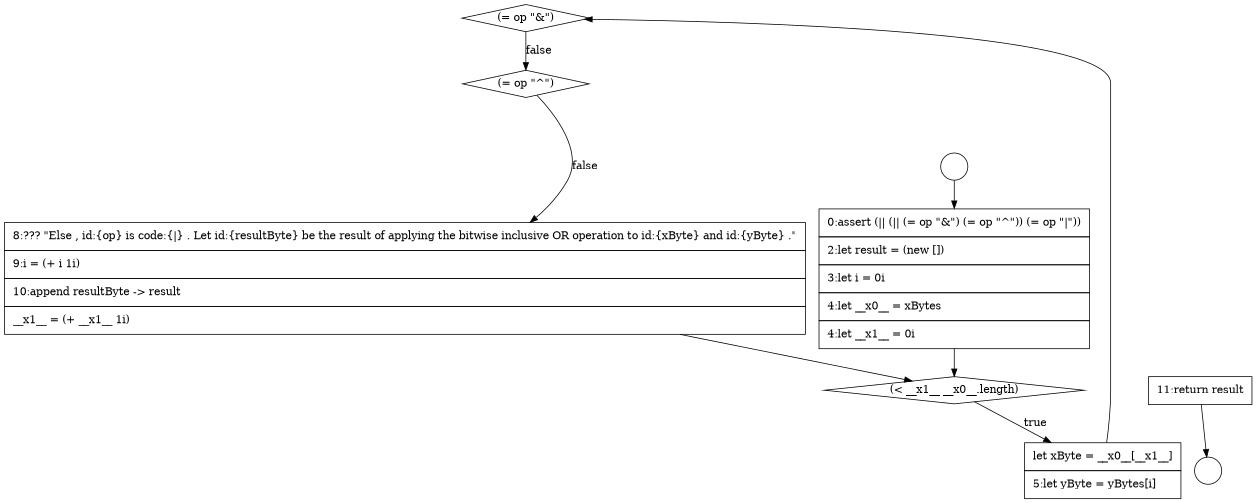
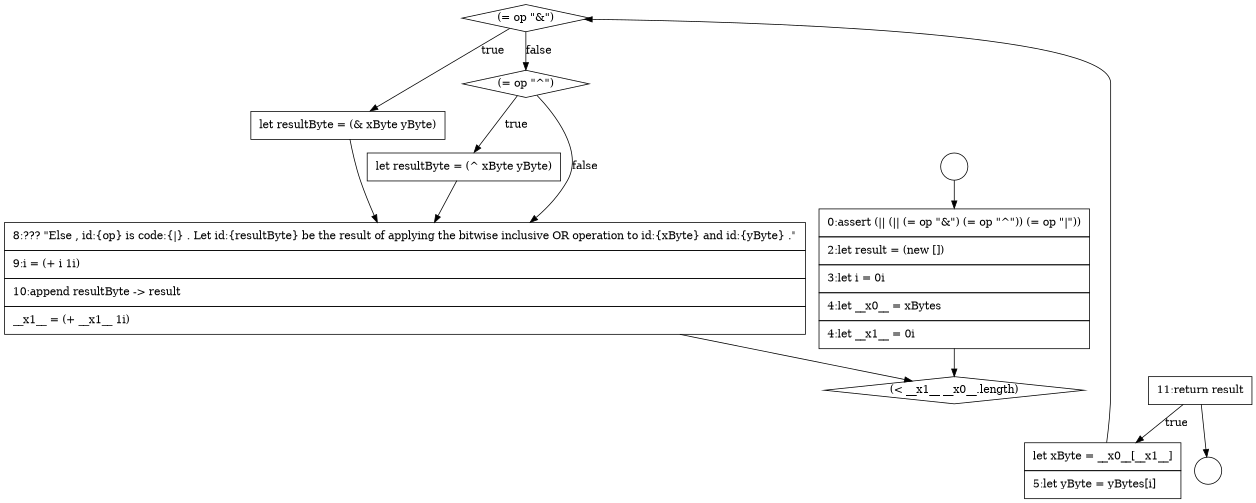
node "let resultByte = (& xByte yByte)": added
node "let resultByte = (^ xByte yByte)": added
edge "(< __x1__ __x0__.length)" -> "let xByte = __x0__[__x1__]": now "11:return result" -> "let xByte = __x0__[__x1__]"
